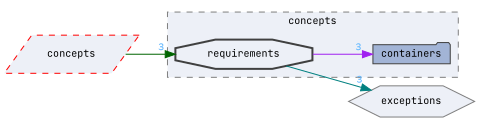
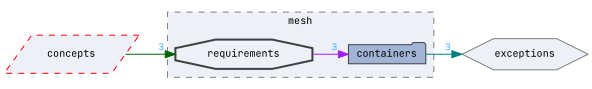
cluster "concepts": label "concepts" -> "mesh"
edge "requirements" -> "exceptions": now "containers" -> "exceptions"
